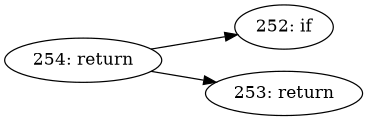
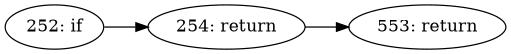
edge "254: return" -> "252: if": reversed
node "253: return": label "253: return" -> "553: return"
